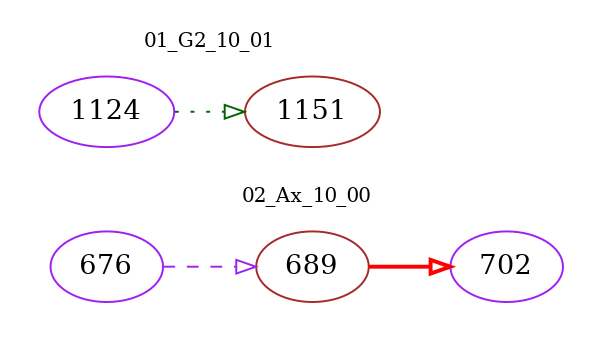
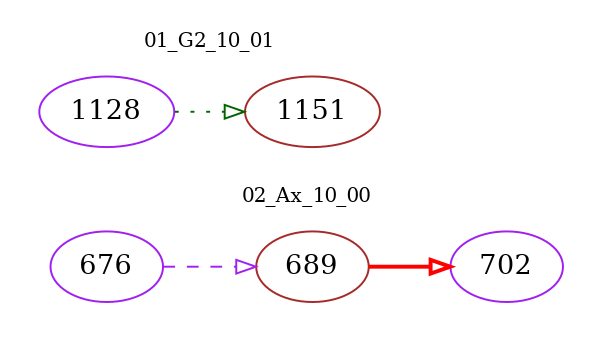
node "1124": label "1124" -> "1128"
